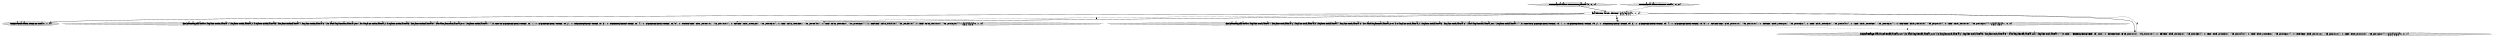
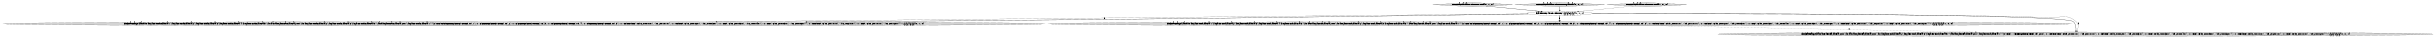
edge "final Fixture2 f = new Fixture2()@@@3@@@['1', '1', '1']" -> "testExtractPartialRewriteForInMonth['0', '1', '0']": reversed
node "testExtractPartialRewriteForInMonth['0', '1', '0']": shape ellipse -> diamond
